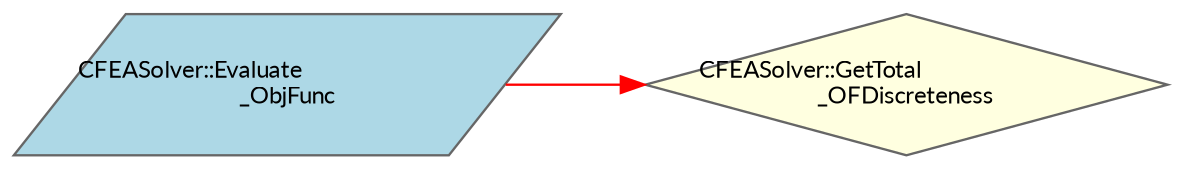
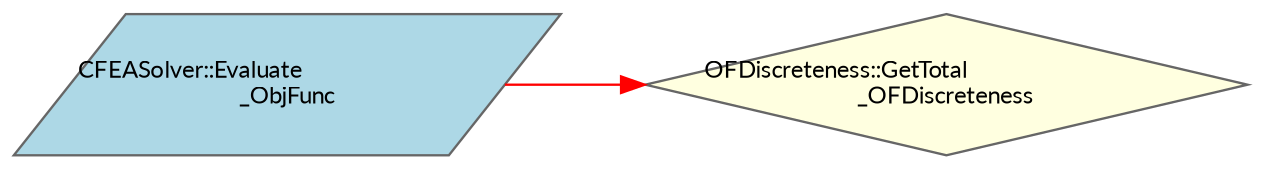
node "CFEASolver::GetTotal _OFDiscreteness": label "CFEASolver::GetTotal _OFDiscreteness" -> "OFDiscreteness::GetTotal _OFDiscreteness"
